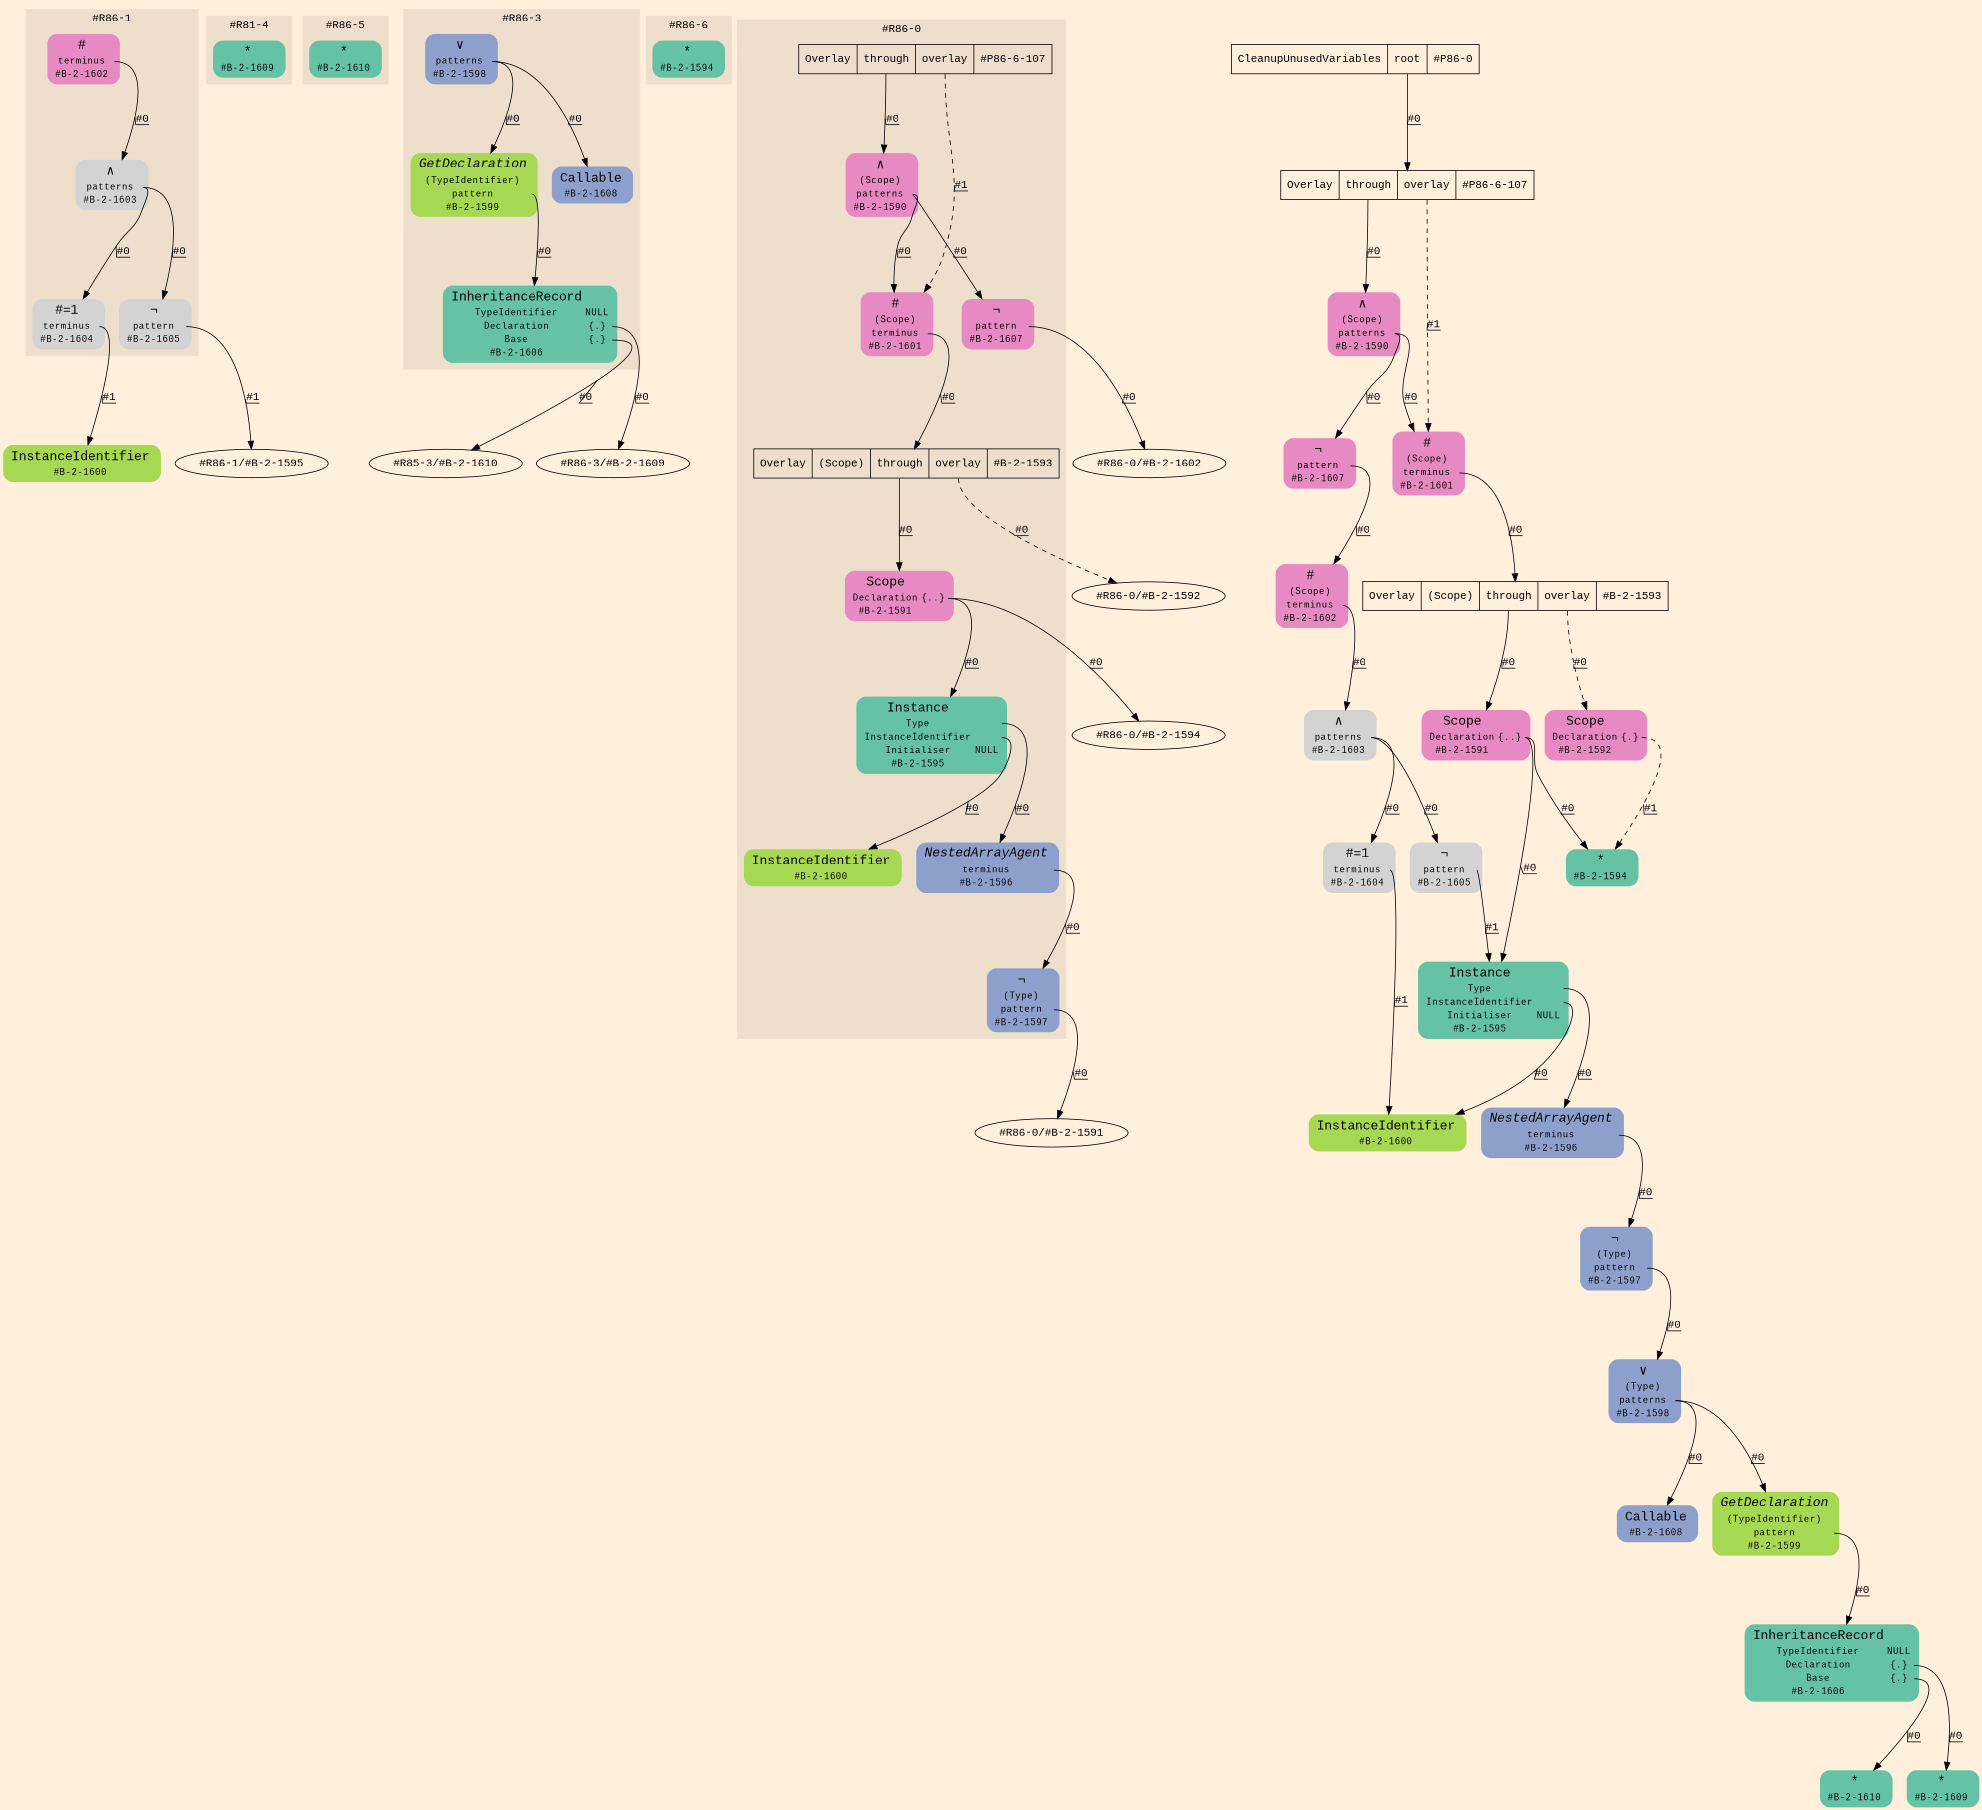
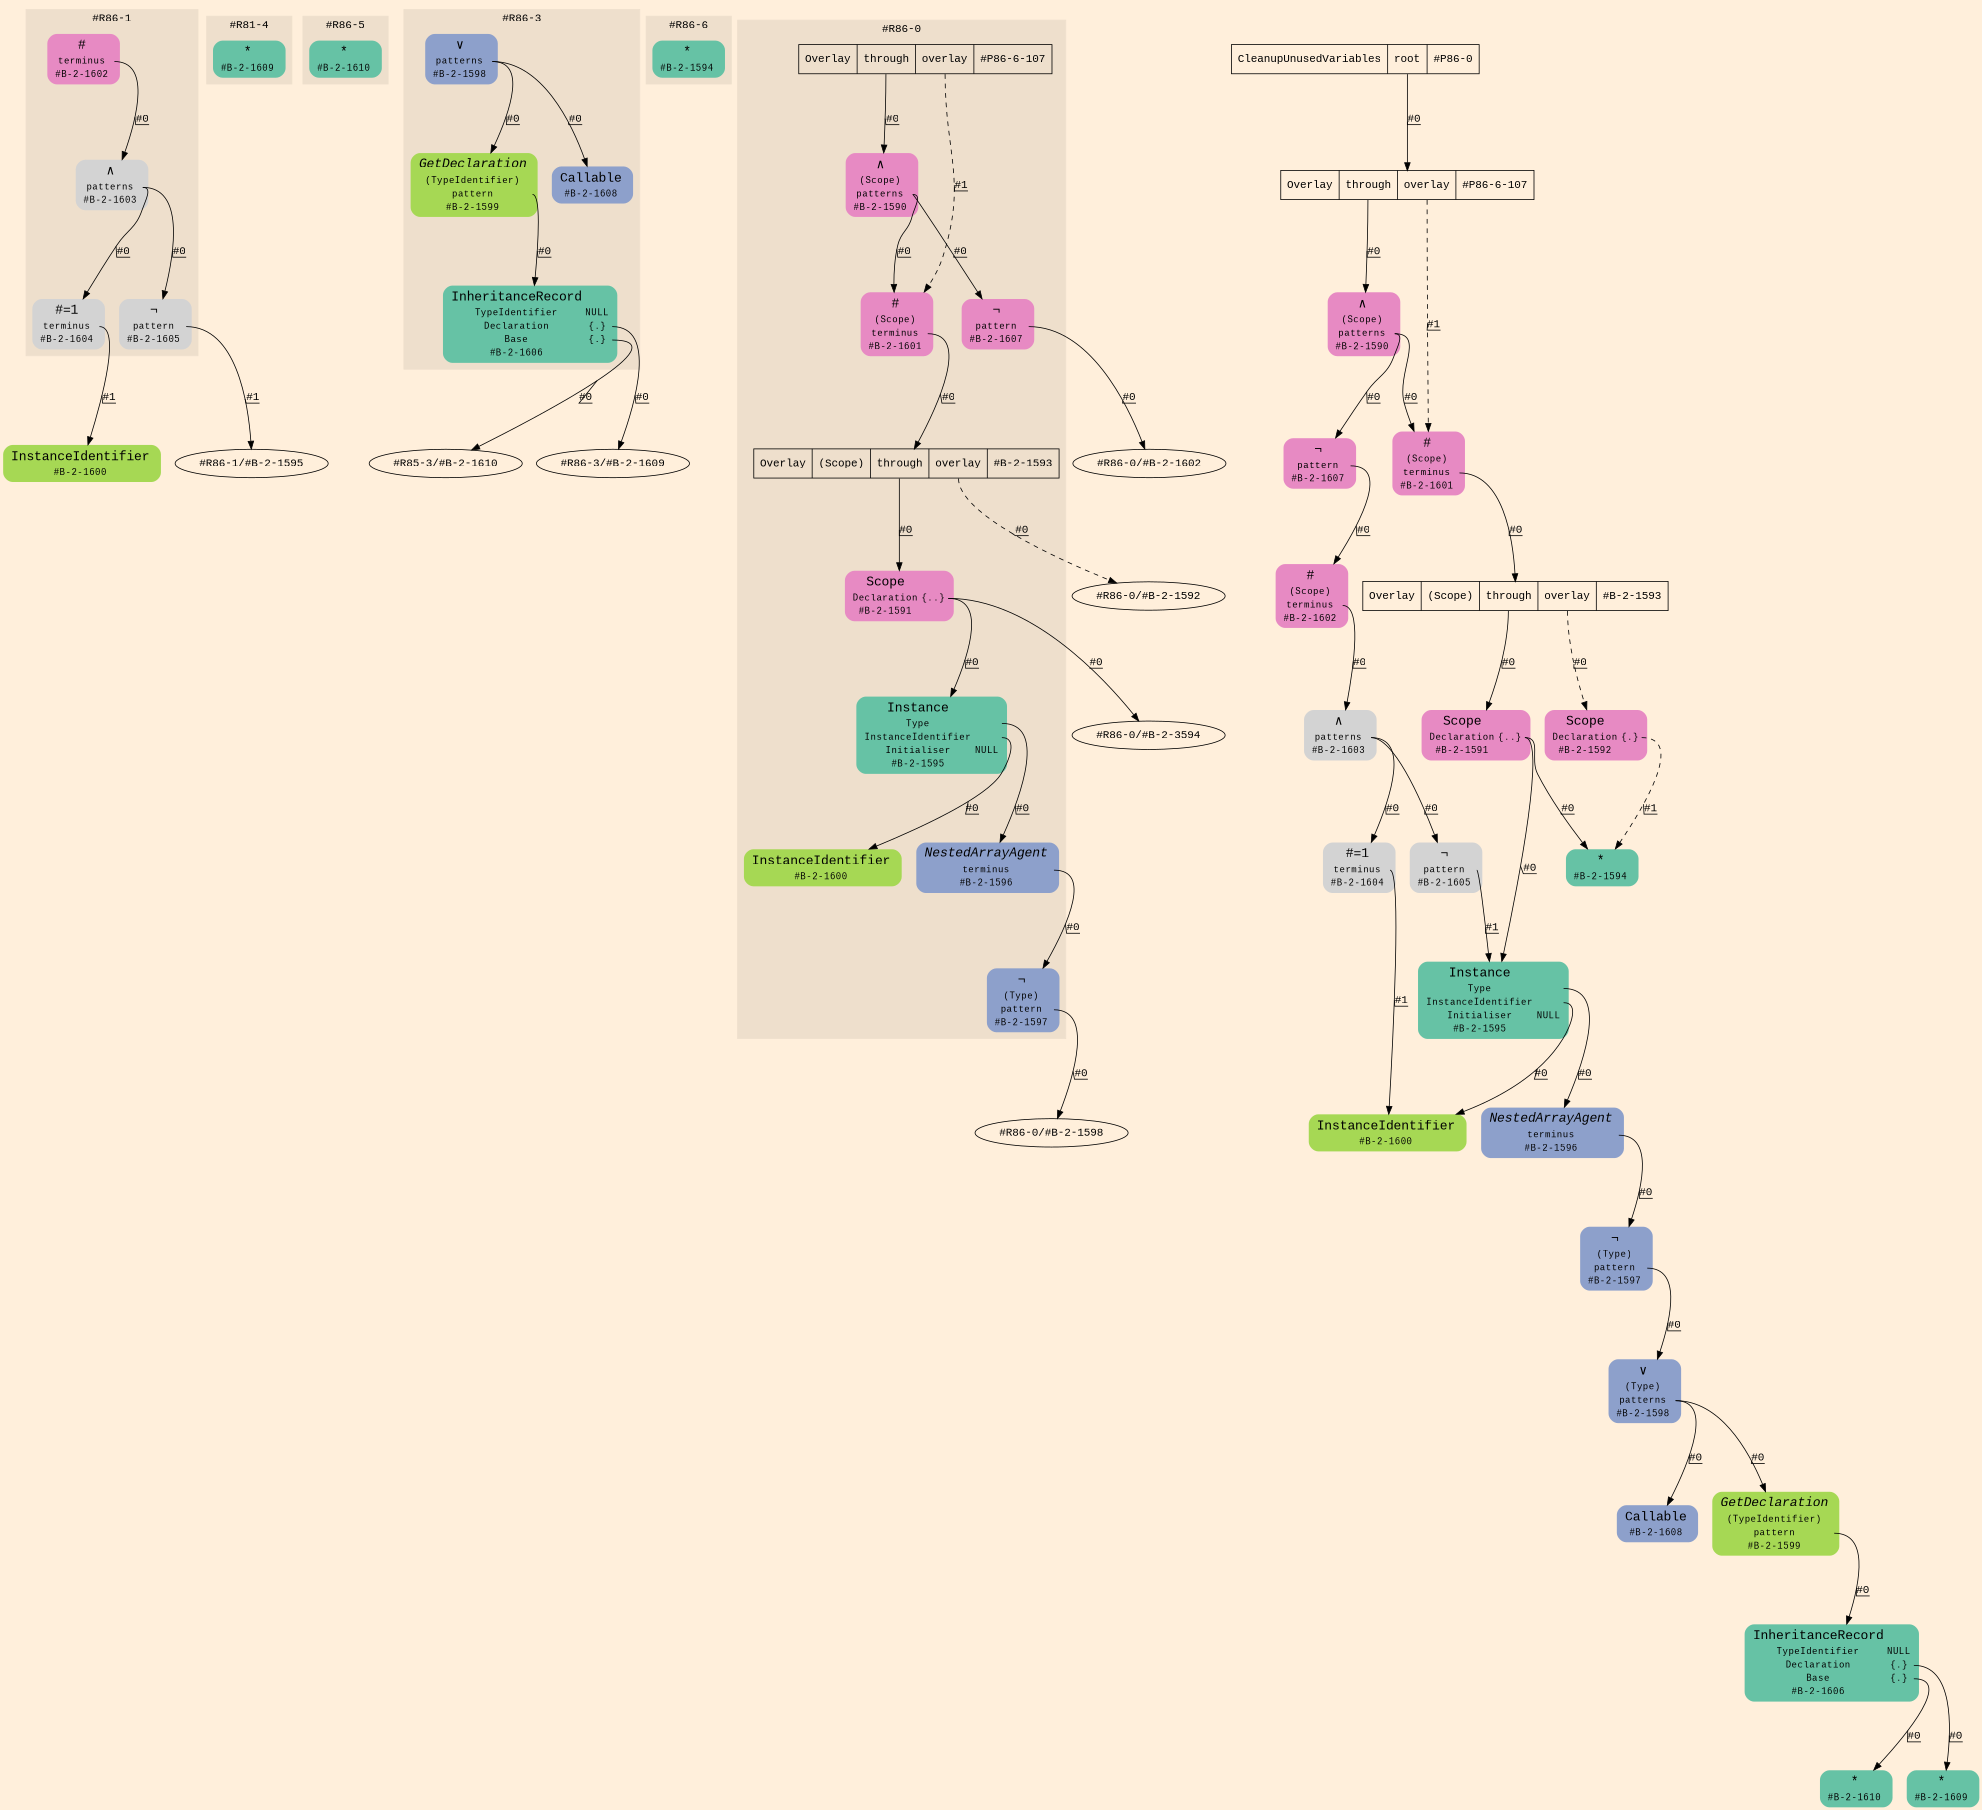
node "#R86-0/#B-2-1594": label "#R86-0/#B-2-1594" -> "#R86-0/#B-2-3594"
node "#R86-0/#B-2-1591": label "#R86-0/#B-2-1591" -> "#R86-0/#B-2-1598"
